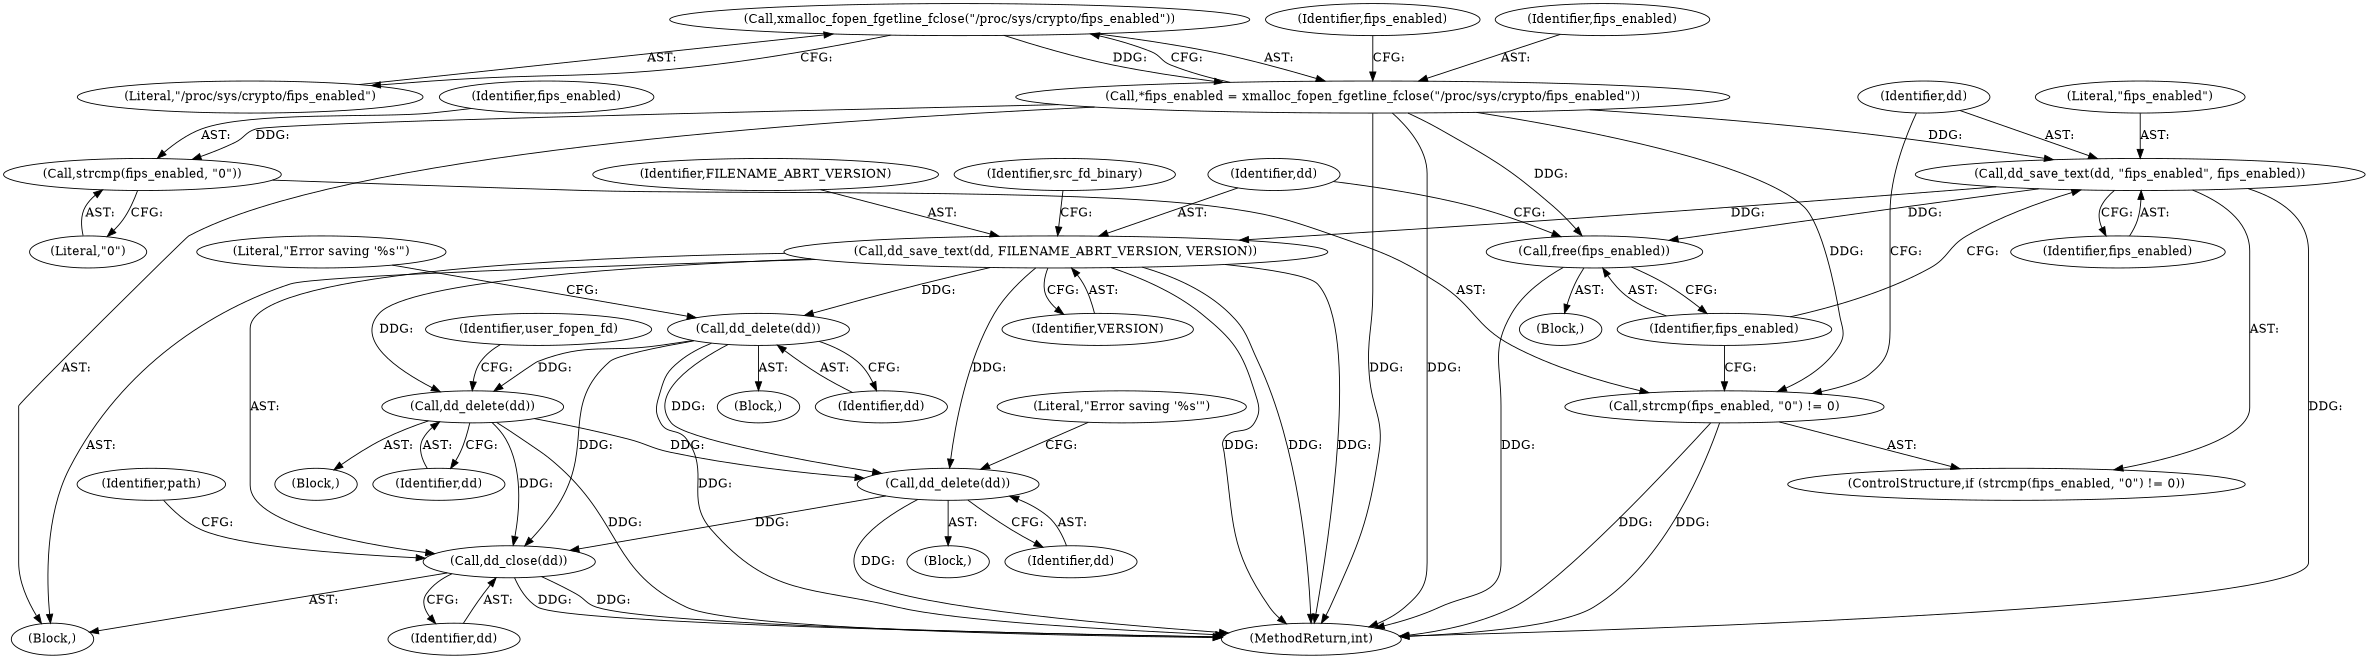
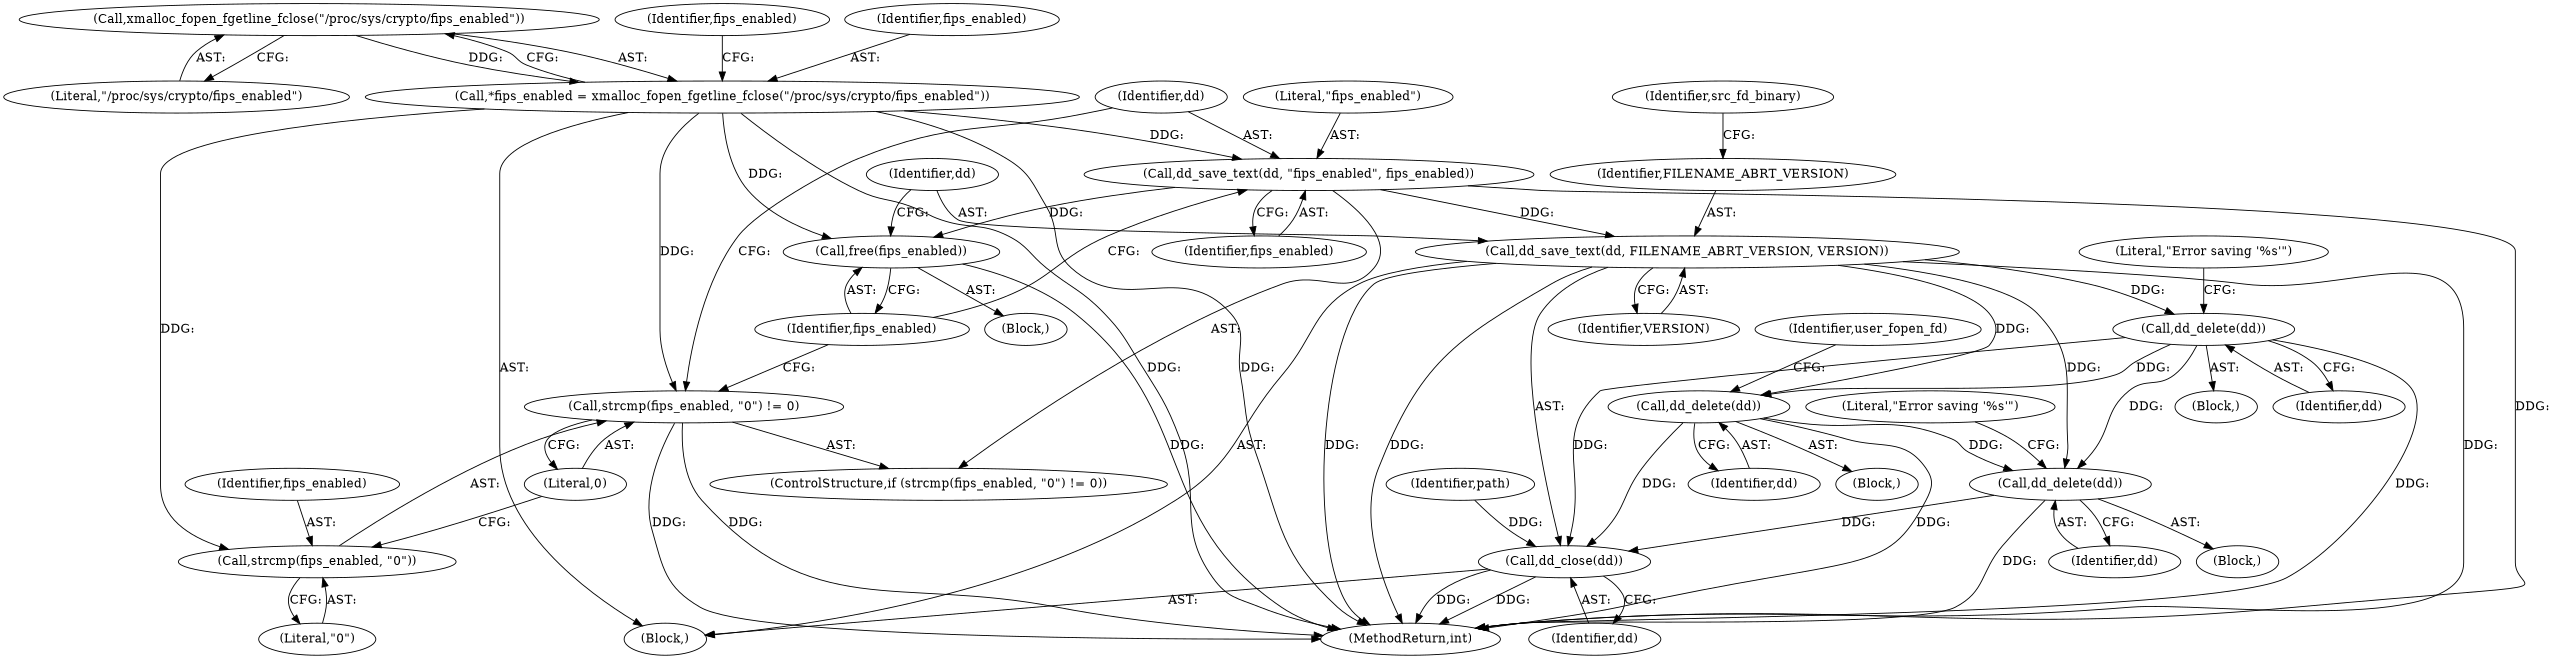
edge "(Identifier,src_fd_binary)" -> "(Call,dd_save_text(dd, FILENAME_ABRT_VERSION, VERSION))": now "(Identifier,src_fd_binary)" -> "(Identifier,FILENAME_ABRT_VERSION)"
node "(Literal,0)": added
edge "(Identifier,path)" -> "(Call,dd_close(dd))": label "CFG: " -> "DDG: "
